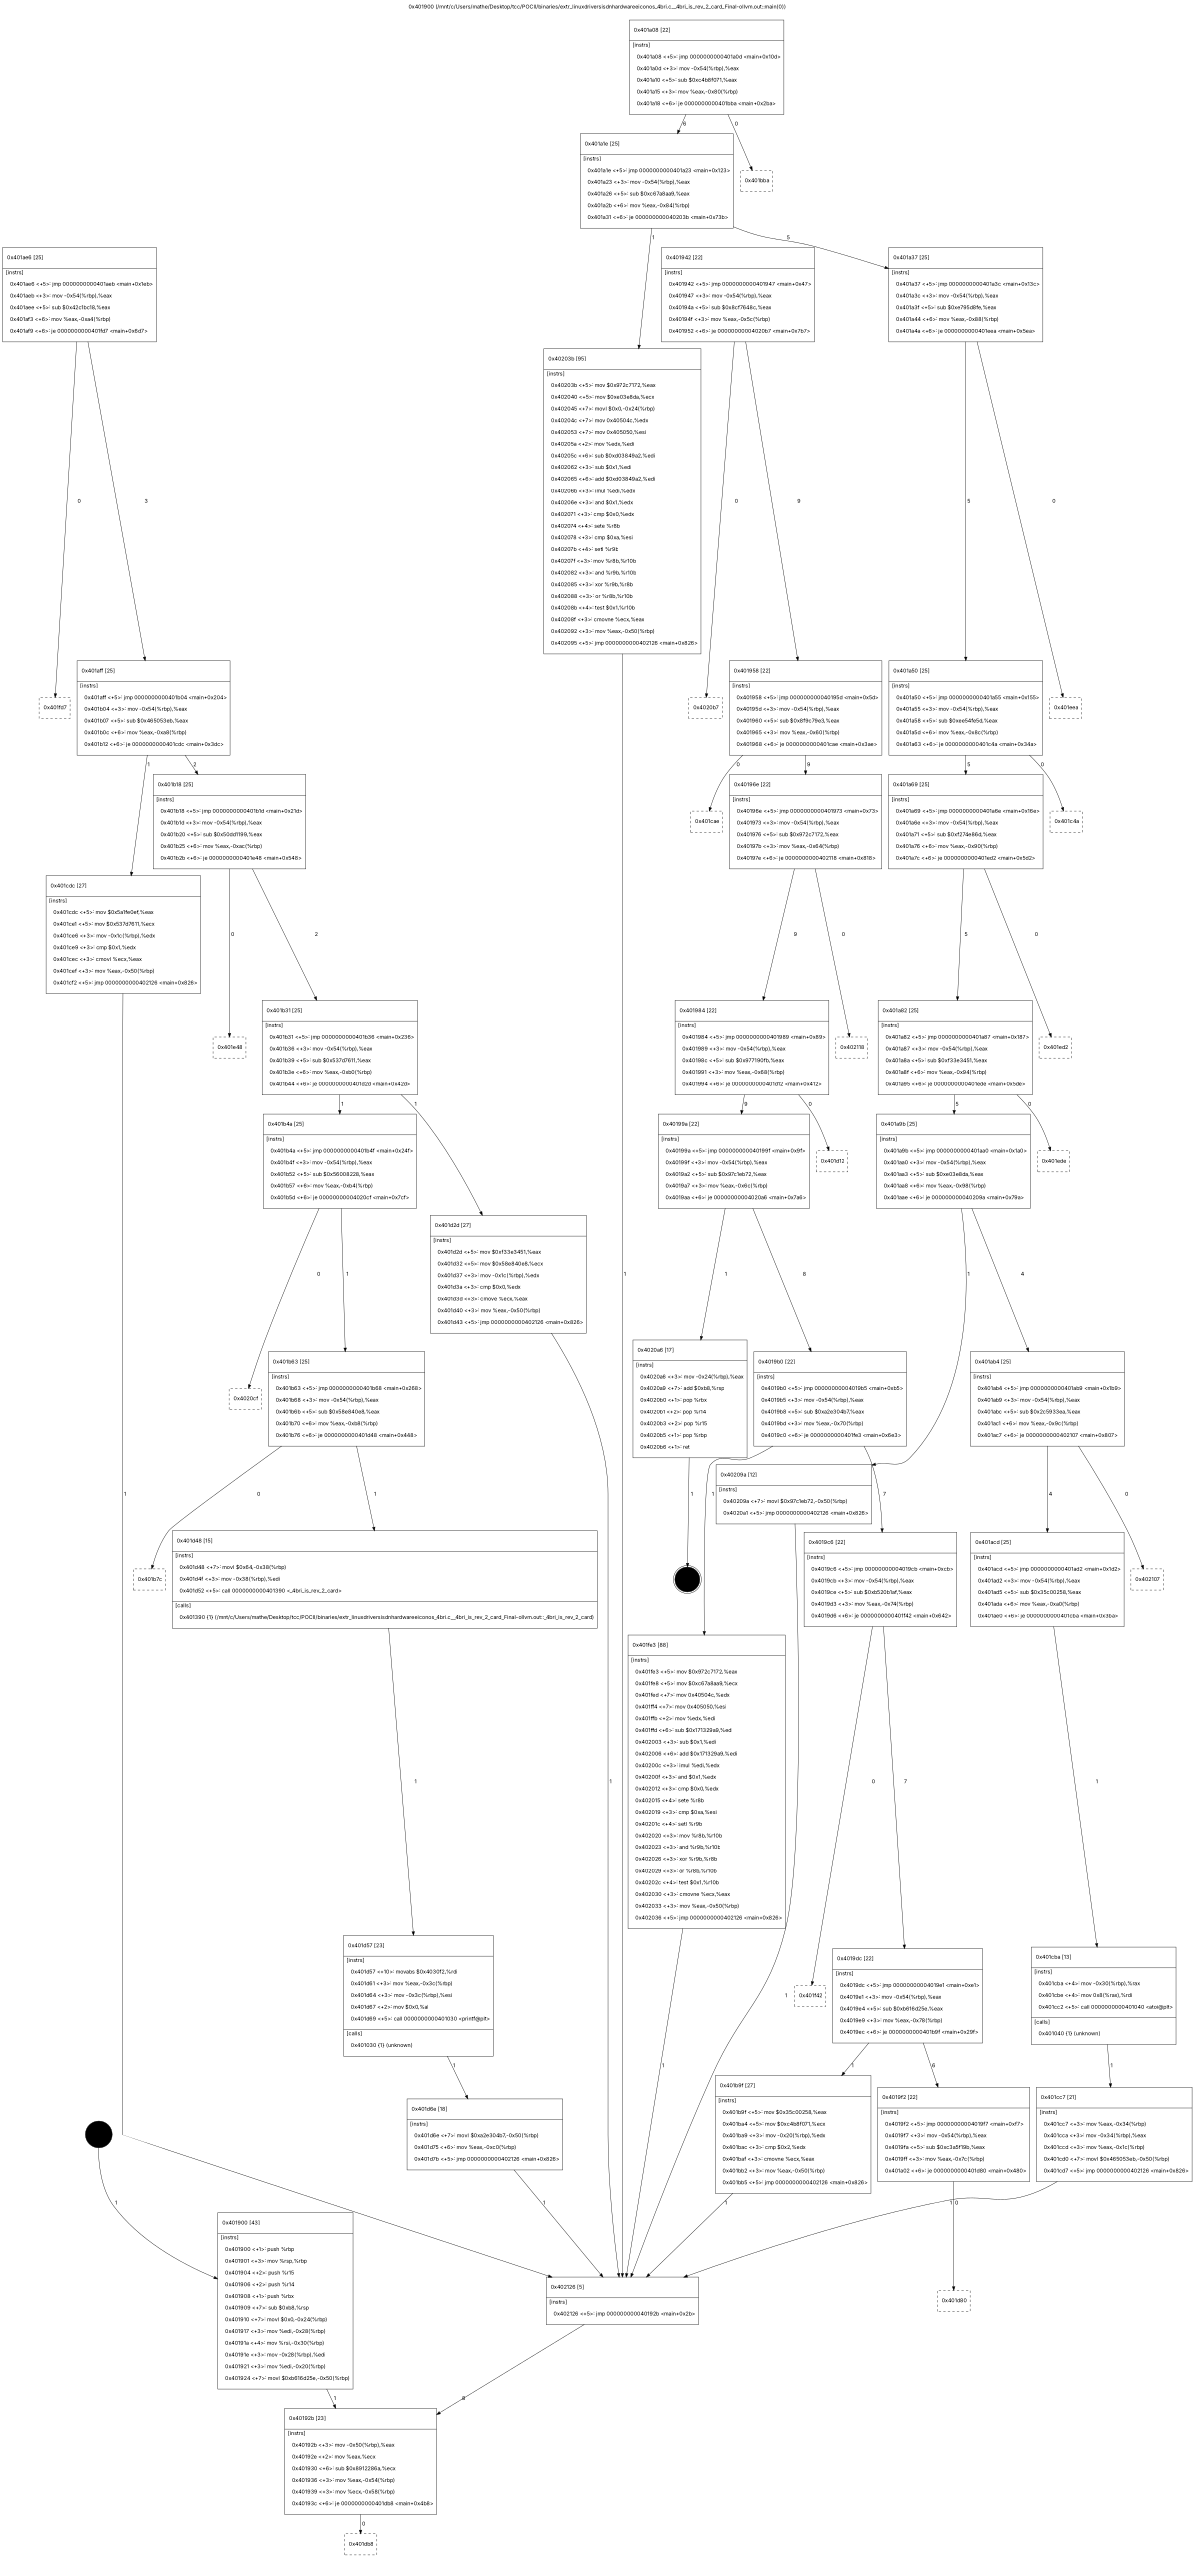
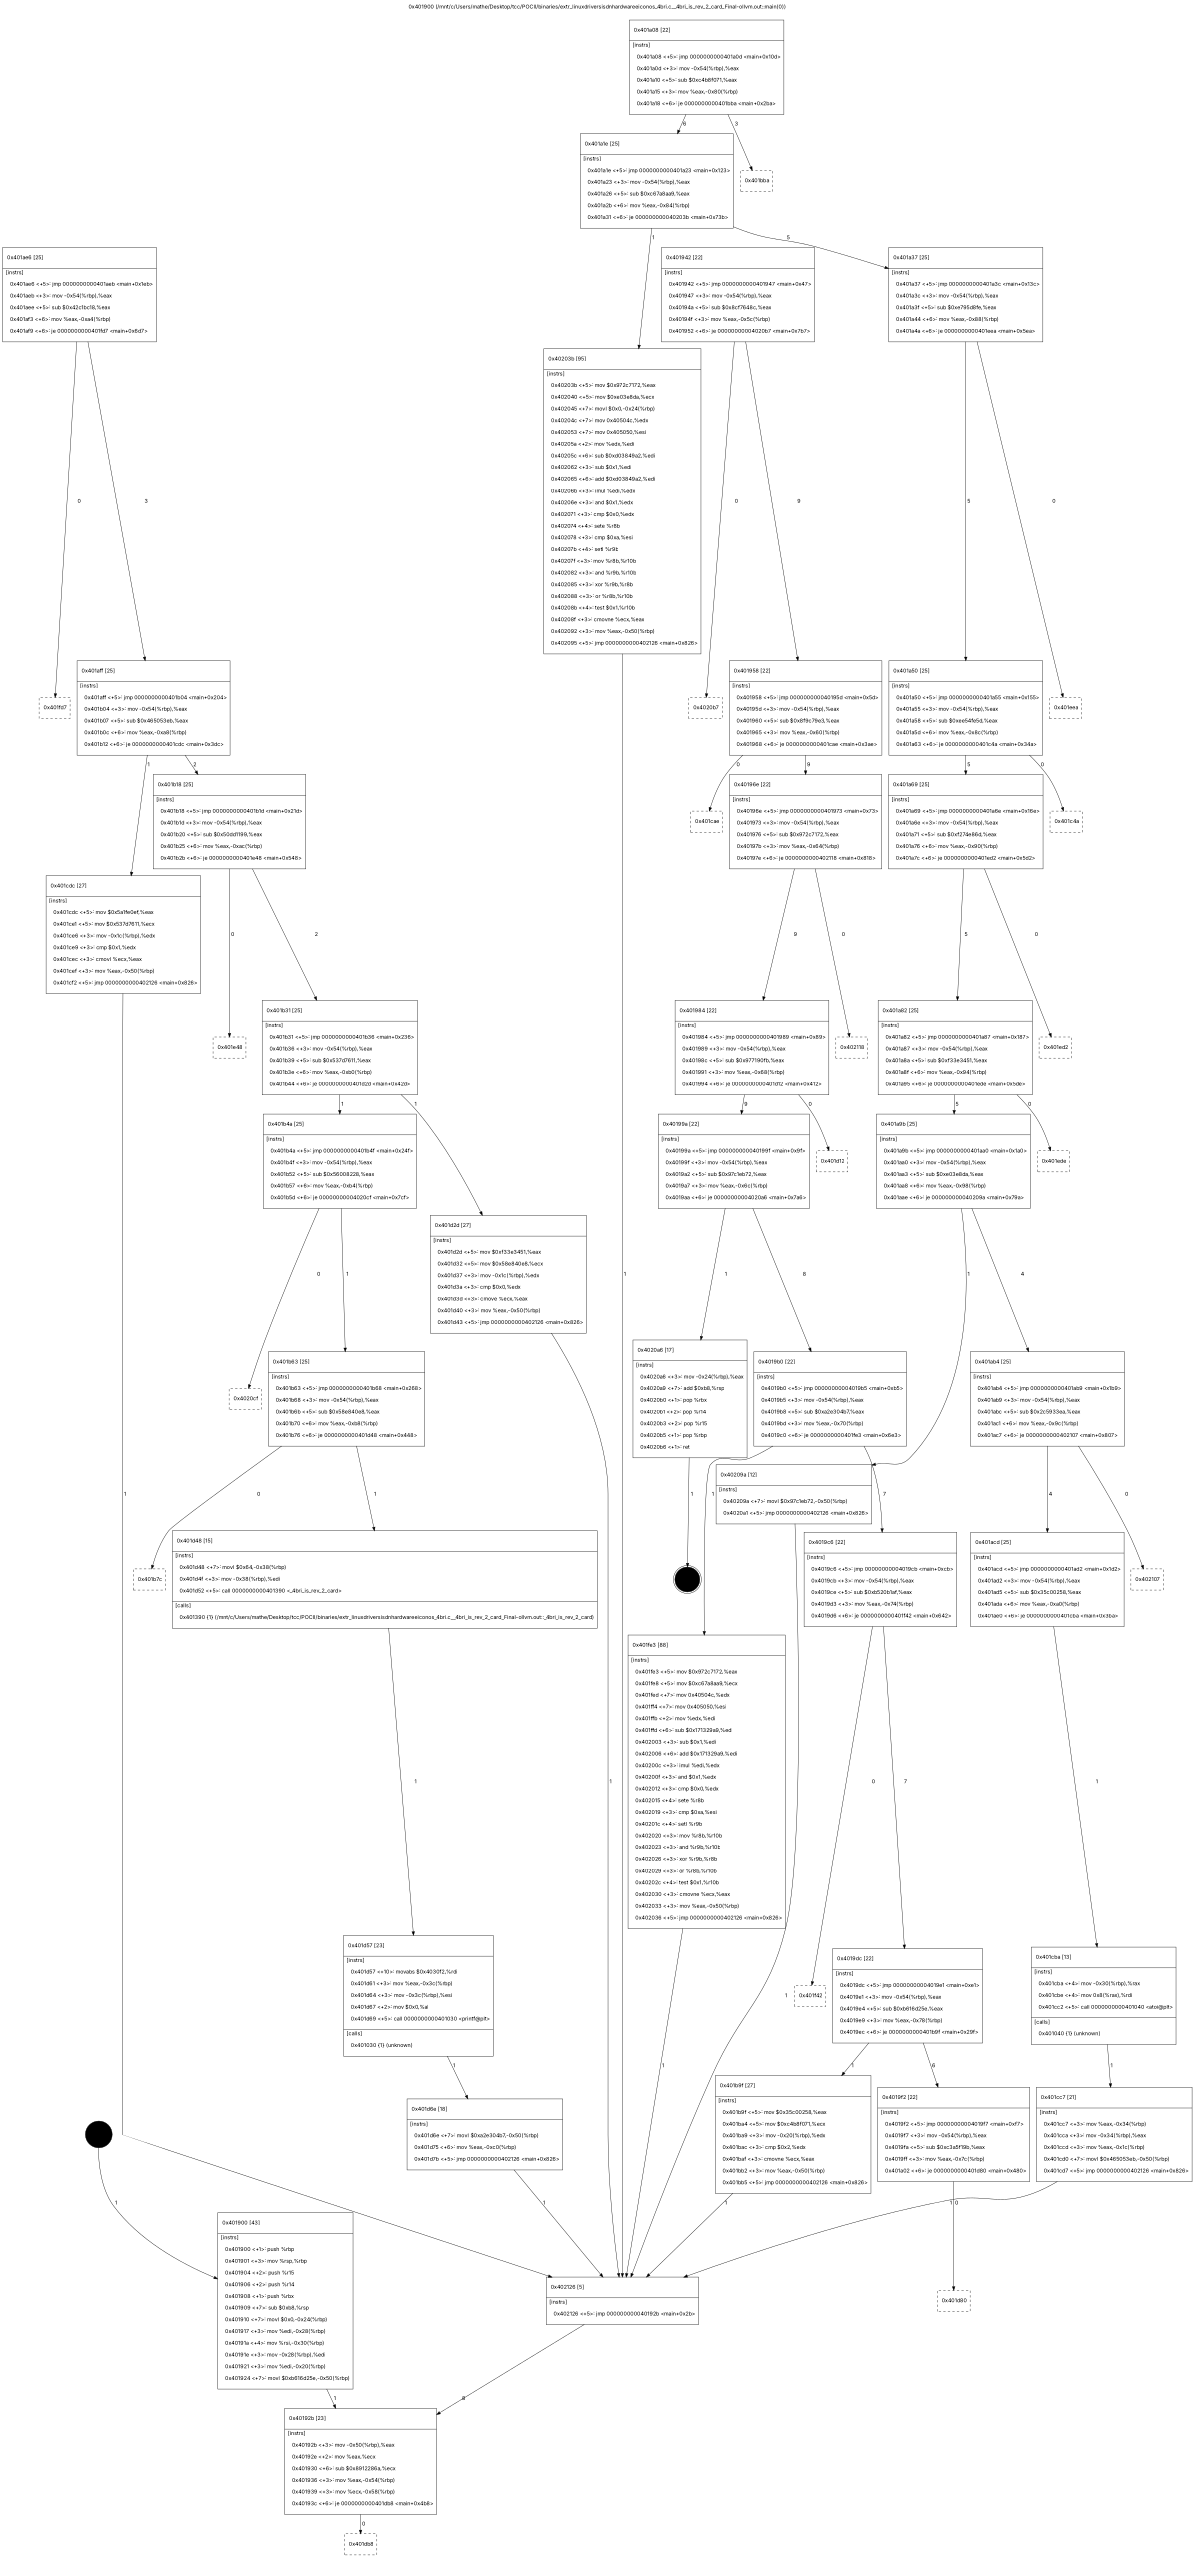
edge "0x401a08 [22]" -> "0x401bba": label " 0" -> " 3"
